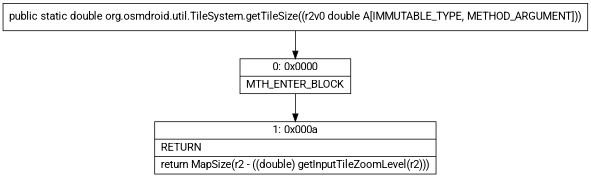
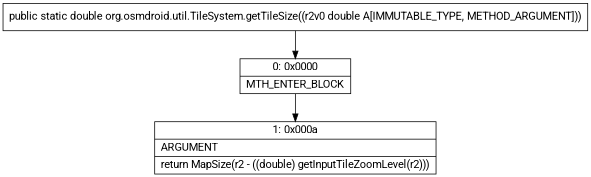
node "1: 0x000a": text "RETURN" -> "ARGUMENT"
